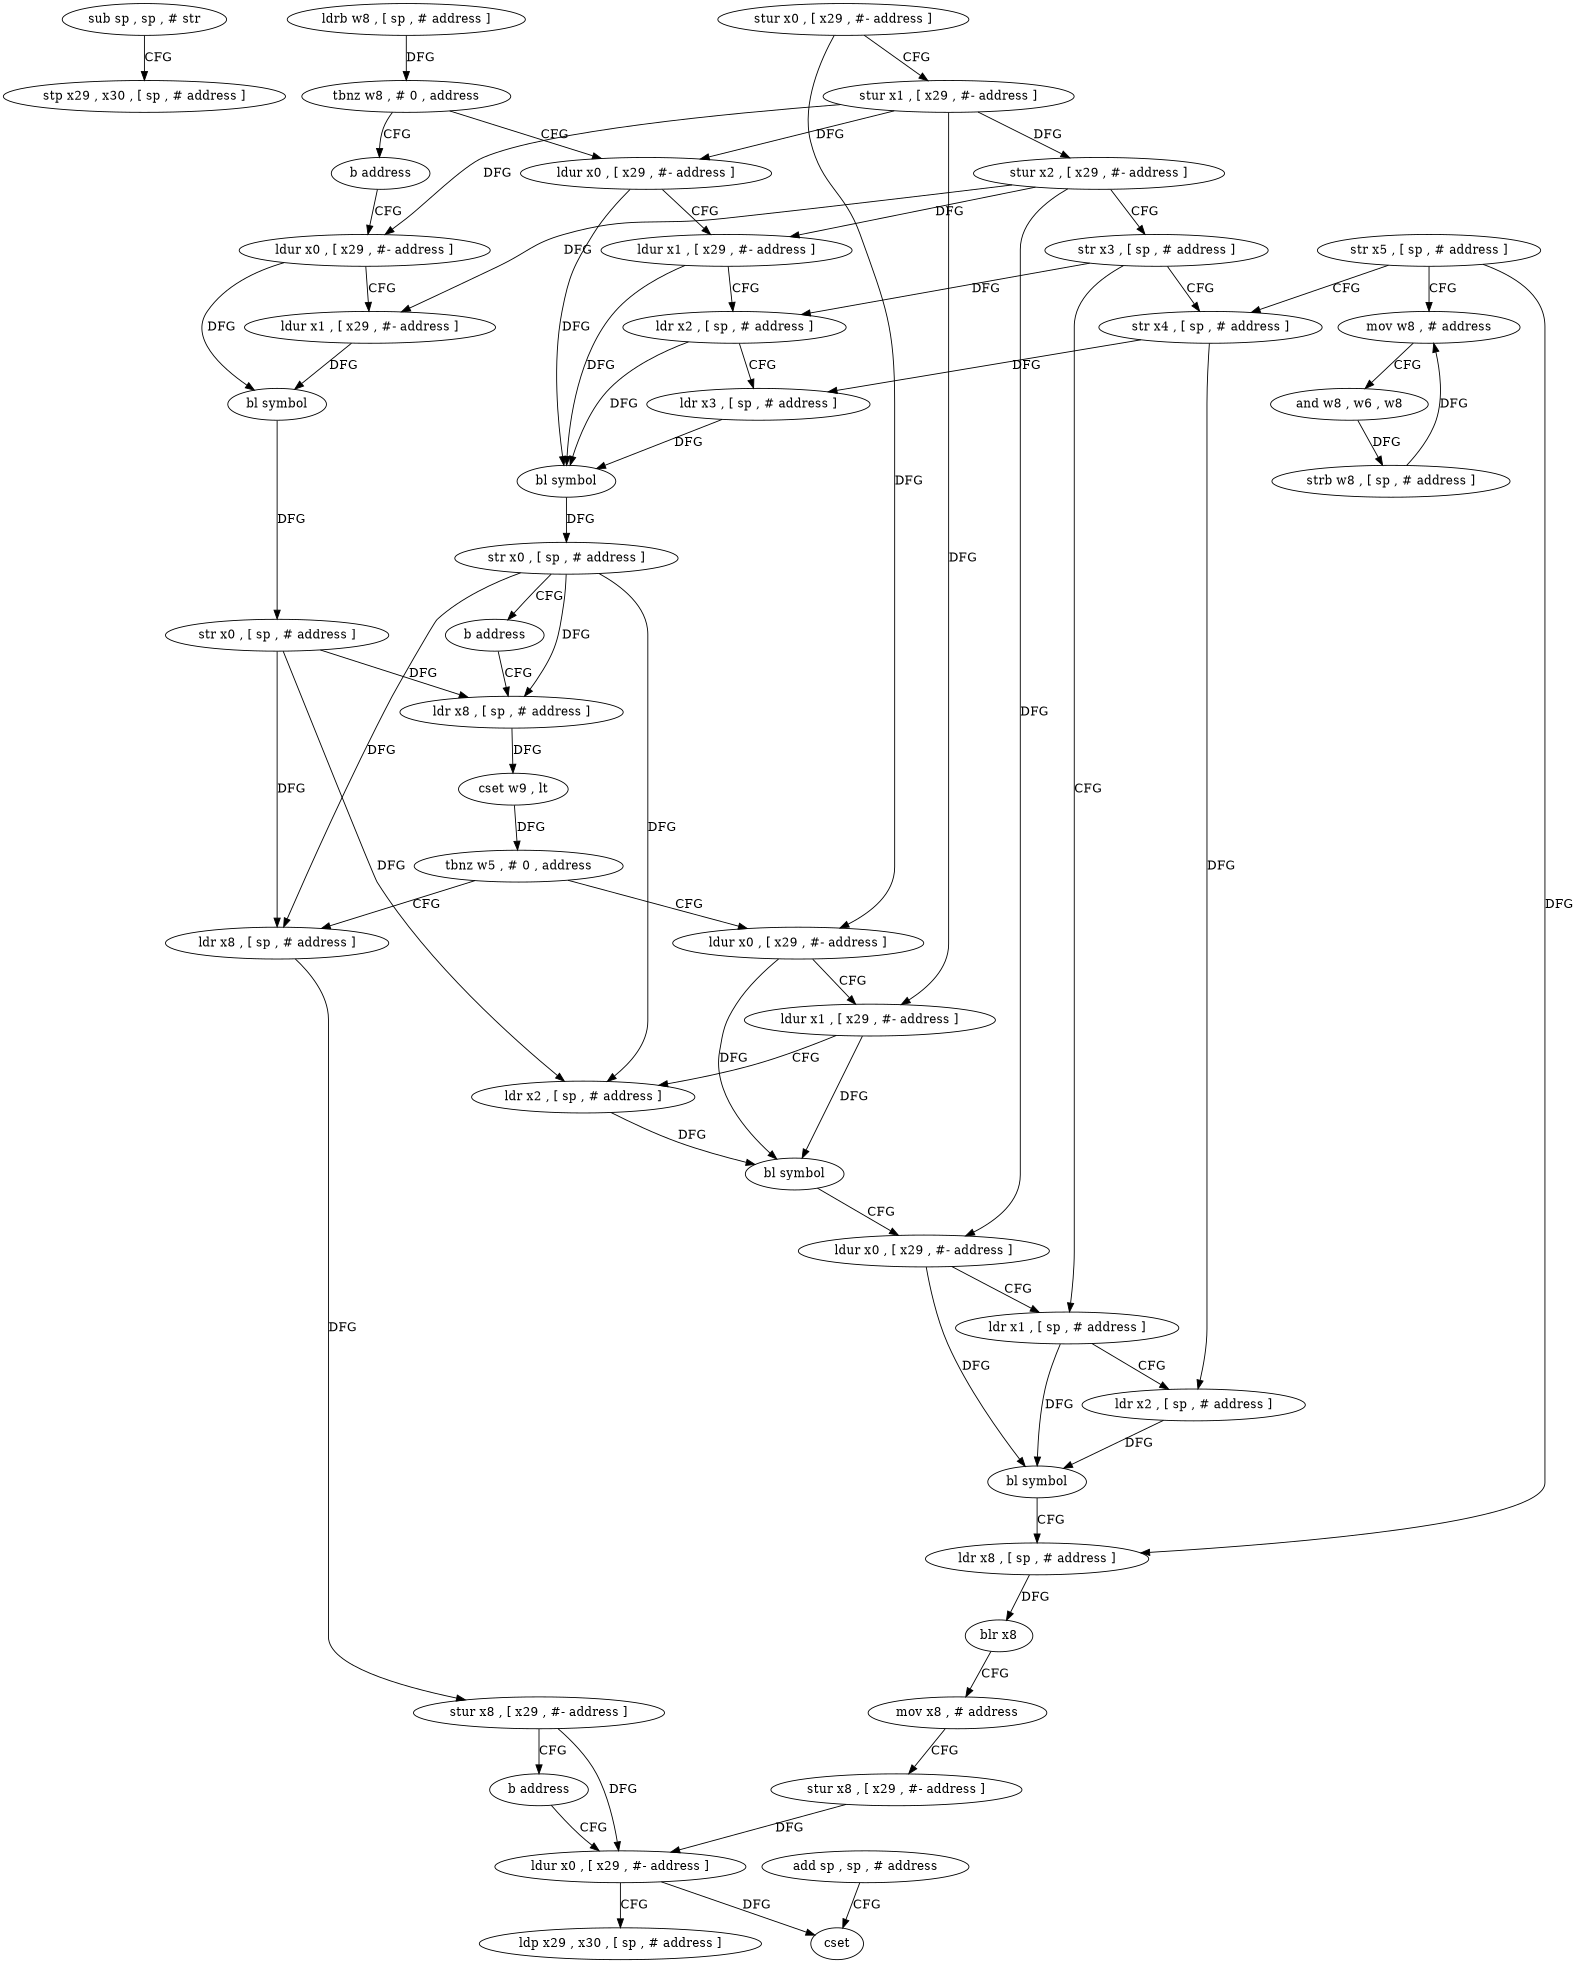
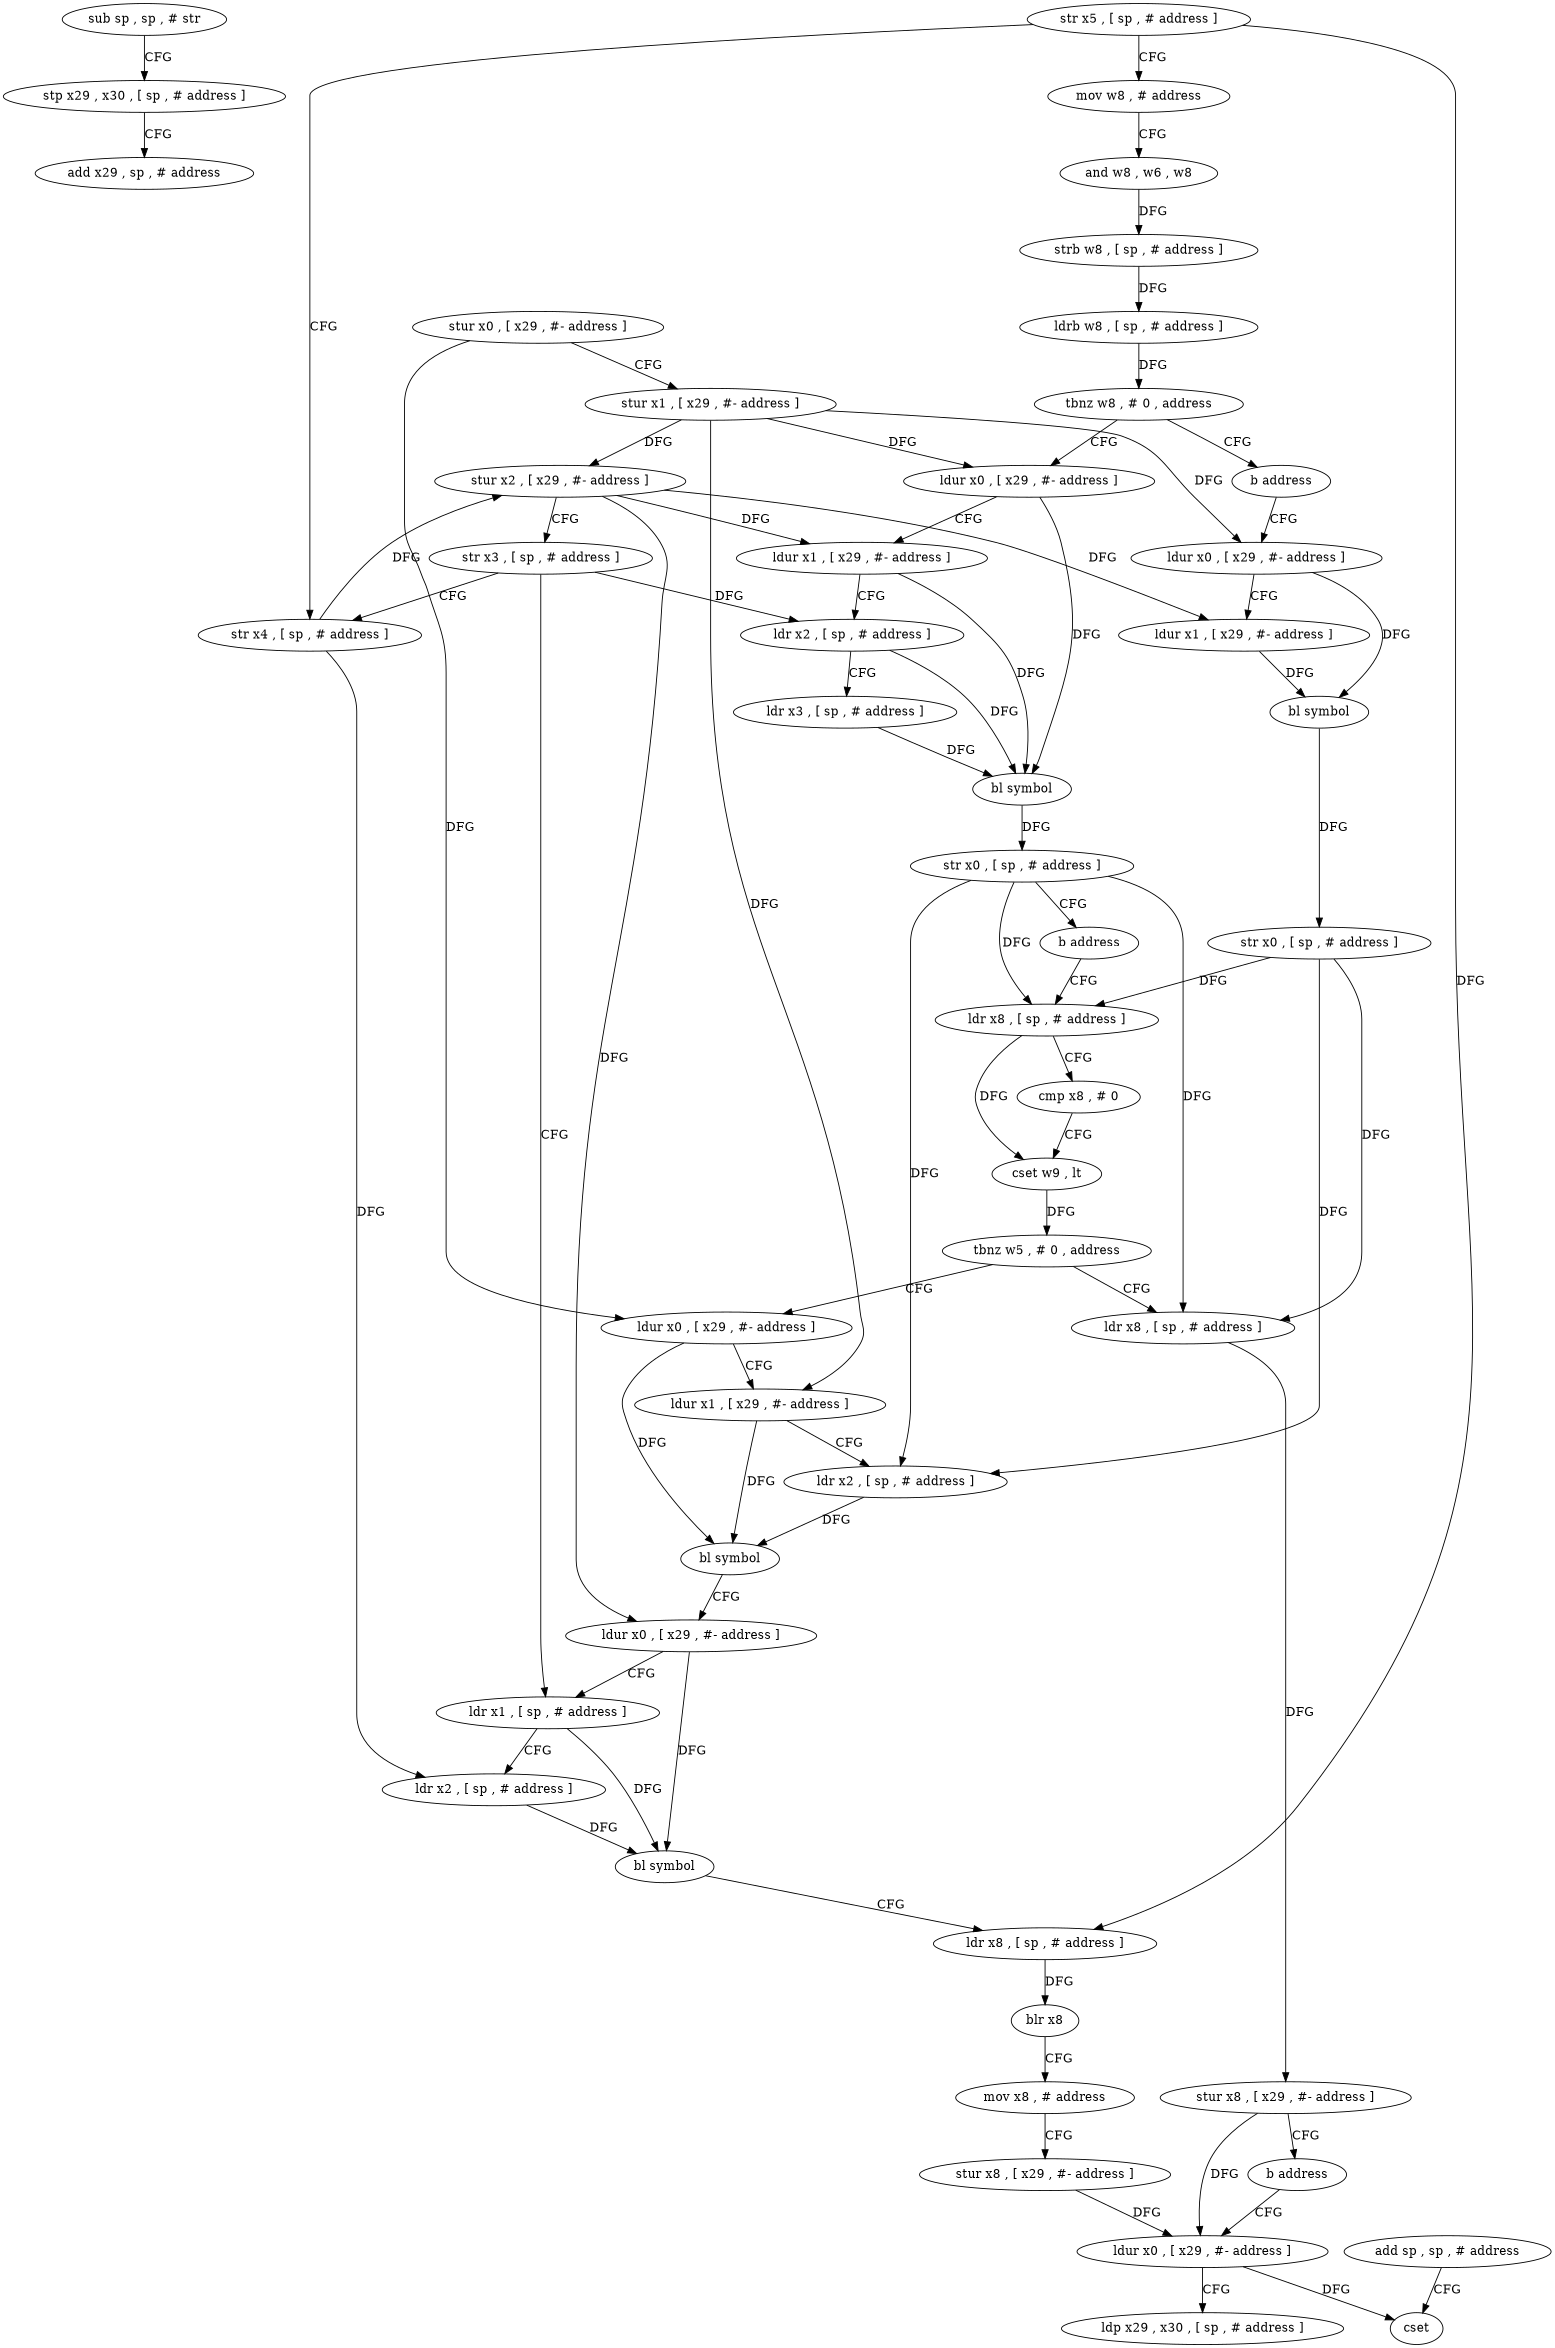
node "add x29 , sp , # address": added
edge "str x4 , [ sp , # address ]" -> "ldr x3 , [ sp , # address ]": now "str x4 , [ sp , # address ]" -> "stur x2 , [ x29 , #- address ]"
edge "strb w8 , [ sp , # address ]" -> "mov w8 , # address": now "strb w8 , [ sp , # address ]" -> "ldrb w8 , [ sp , # address ]"
node "cmp x8 , # 0": added
